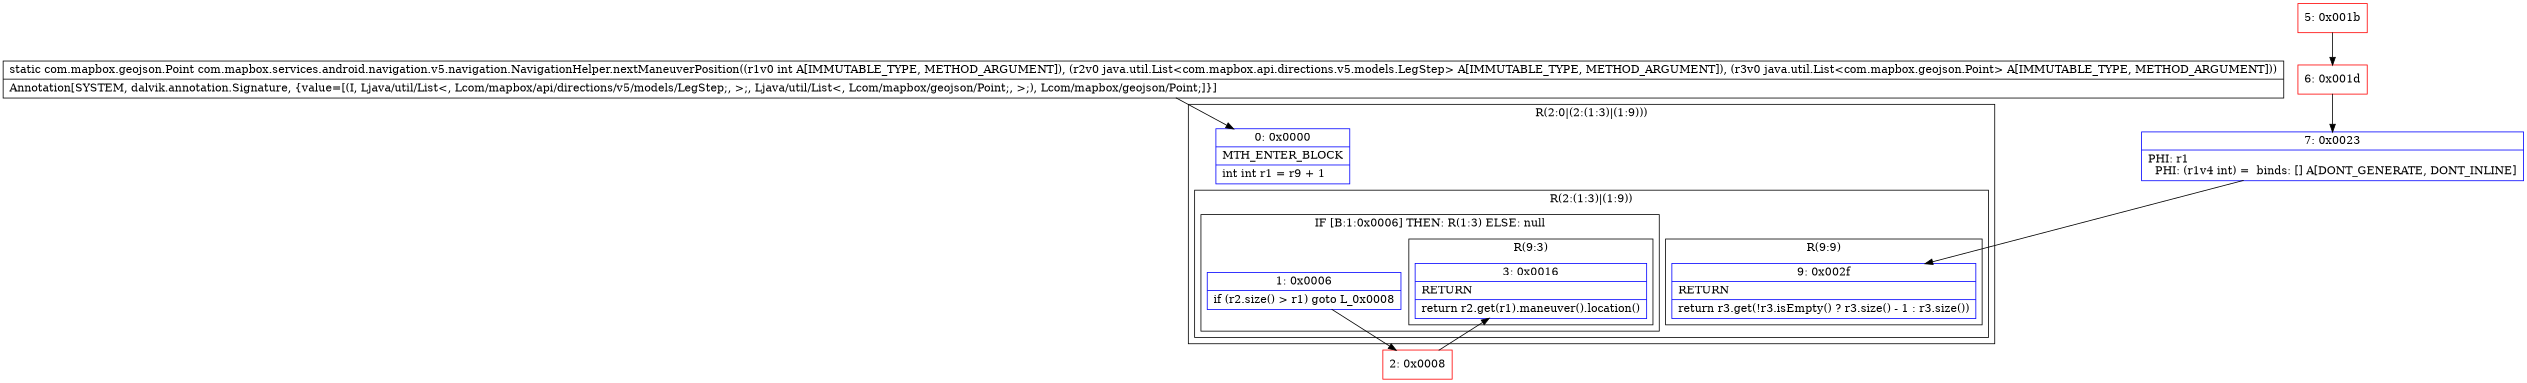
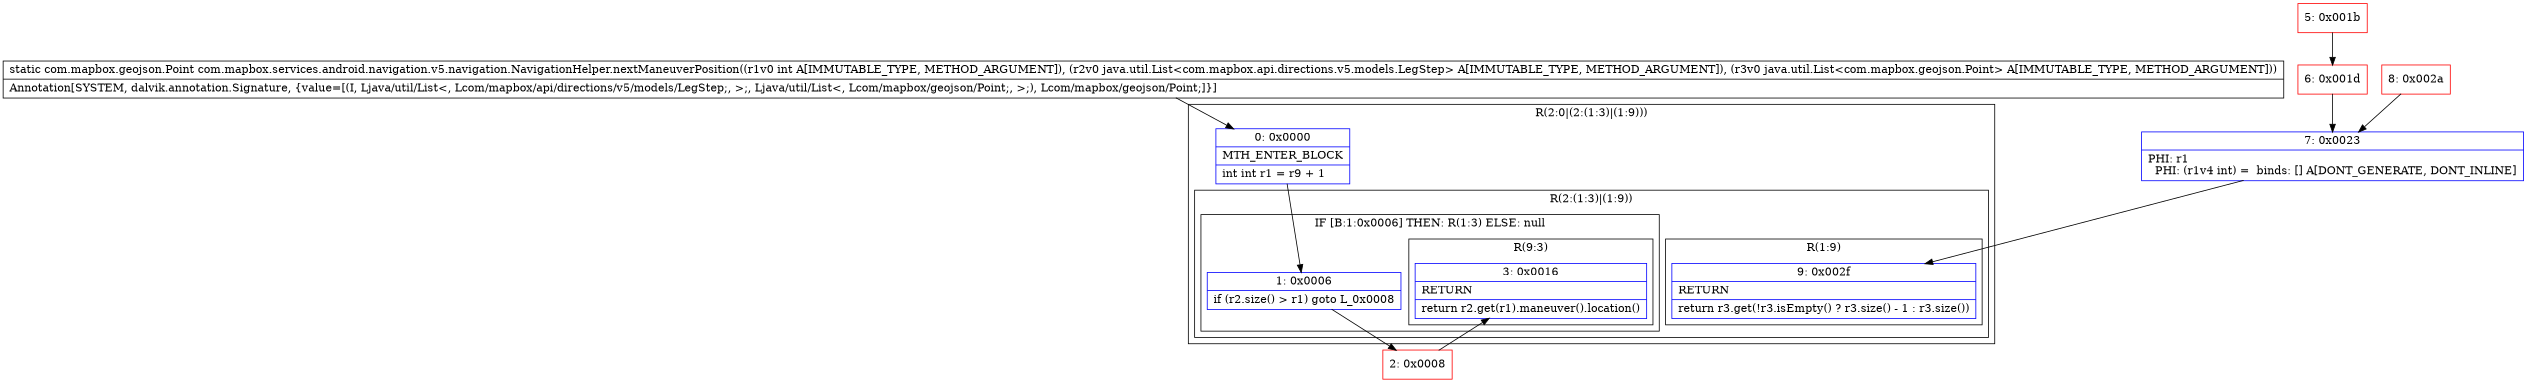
node "8: 0x002a": added
edge "0: 0x0000" -> "1: 0x0006": added
cluster "R(9:9)": label "R(9:9)" -> "R(1:9)"
